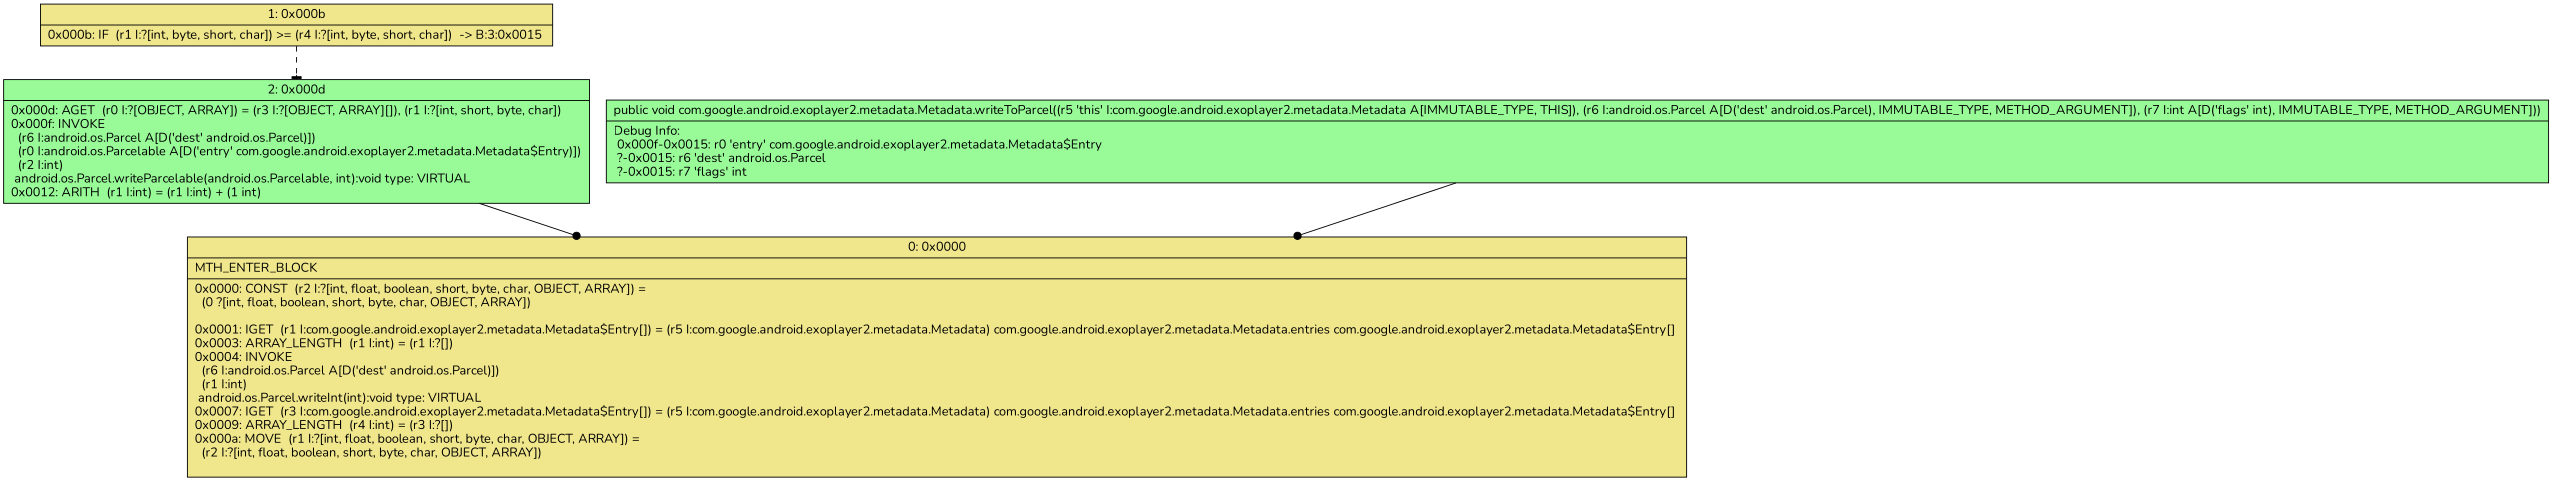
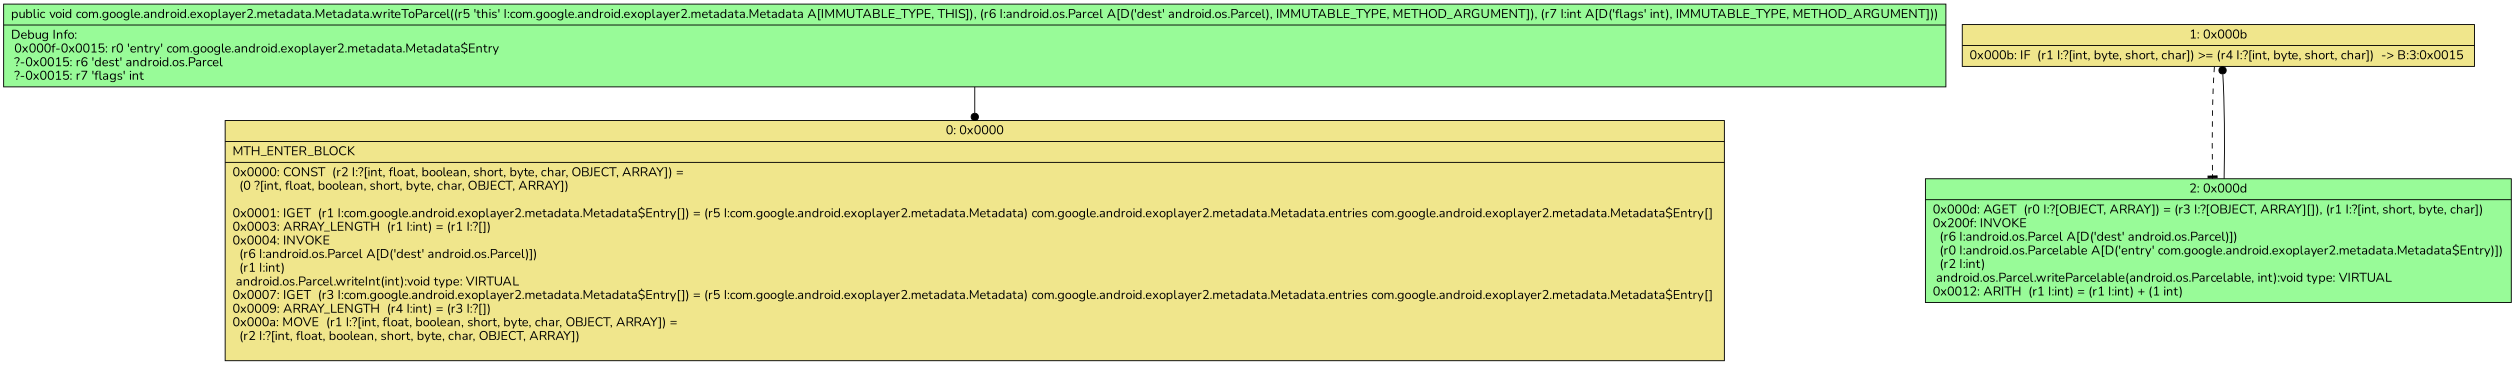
node "2: 0x000d": text "0x000f: INVOKE" -> "0x200f: INVOKE"
edge "2: 0x000d" -> "0: 0x0000": now "2: 0x000d" -> "1: 0x000b"
